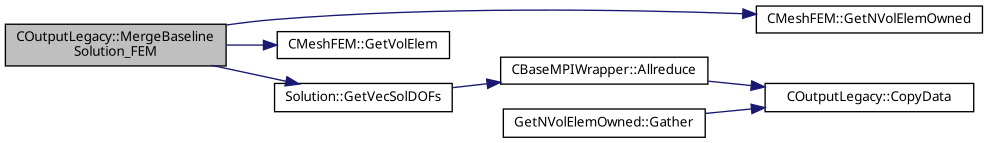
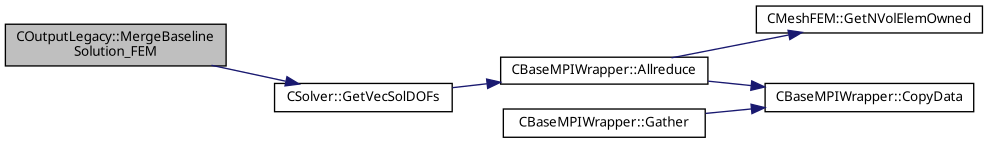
edge "COutputLegacy::MergeBaseline Solution_FEM" -> "CMeshFEM::GetNVolElemOwned": now "CBaseMPIWrapper::Allreduce" -> "CMeshFEM::GetNVolElemOwned"
node "CMeshFEM::GetVolElem": removed
node "Solution::GetVecSolDOFs": label "Solution::GetVecSolDOFs" -> "CSolver::GetVecSolDOFs"
node "COutputLegacy::CopyData": label "COutputLegacy::CopyData" -> "CBaseMPIWrapper::CopyData"
node "GetNVolElemOwned::Gather": label "GetNVolElemOwned::Gather" -> "CBaseMPIWrapper::Gather"
